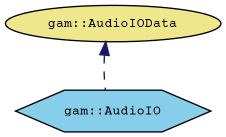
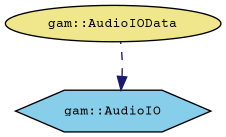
edge "gam::AudioIO" -> "gam::AudioIOData": reversed
